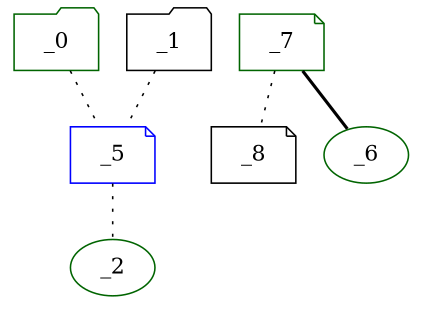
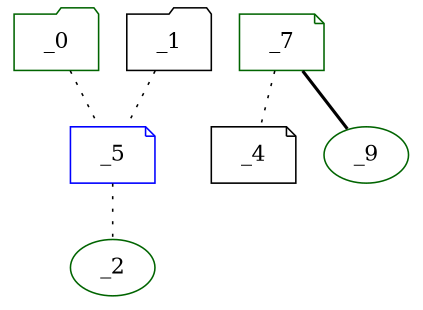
node "_8": label "_8" -> "_4"
node "_6": label "_6" -> "_9"
